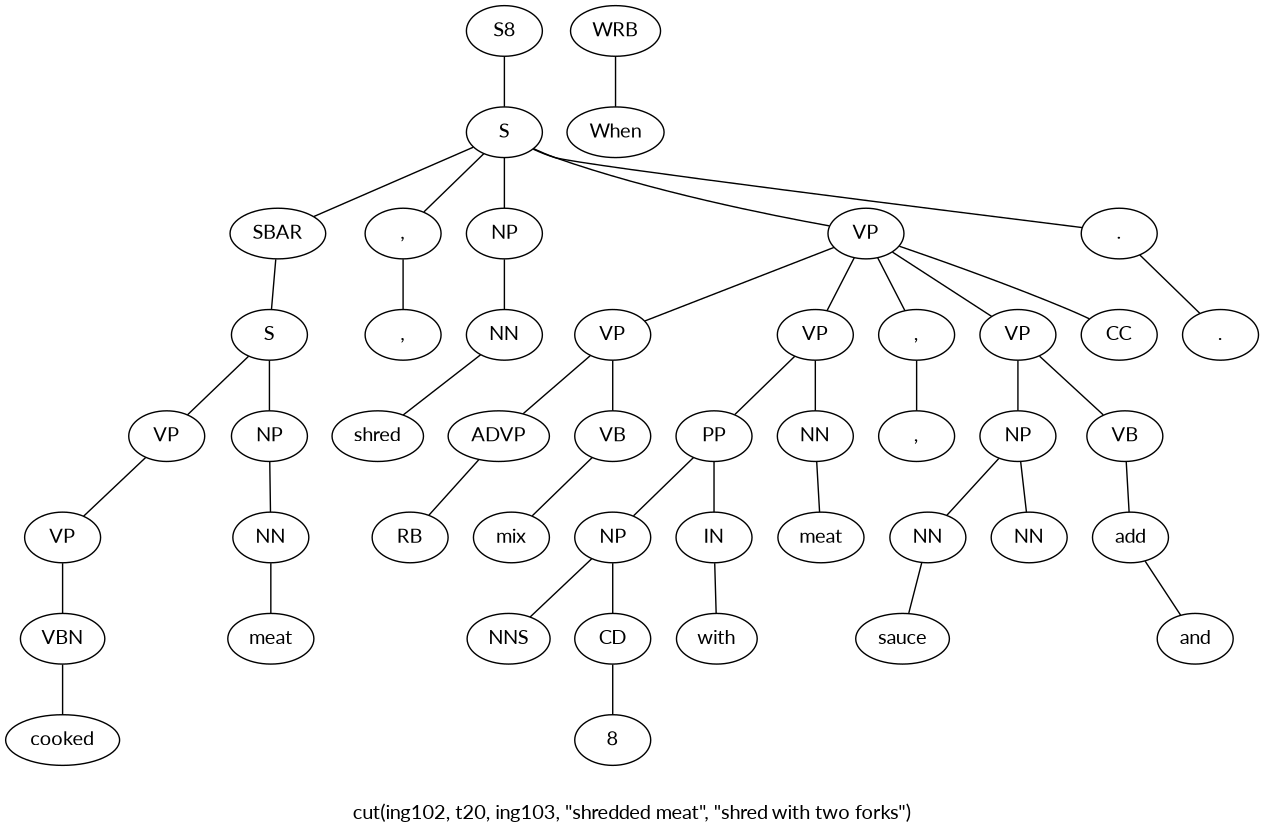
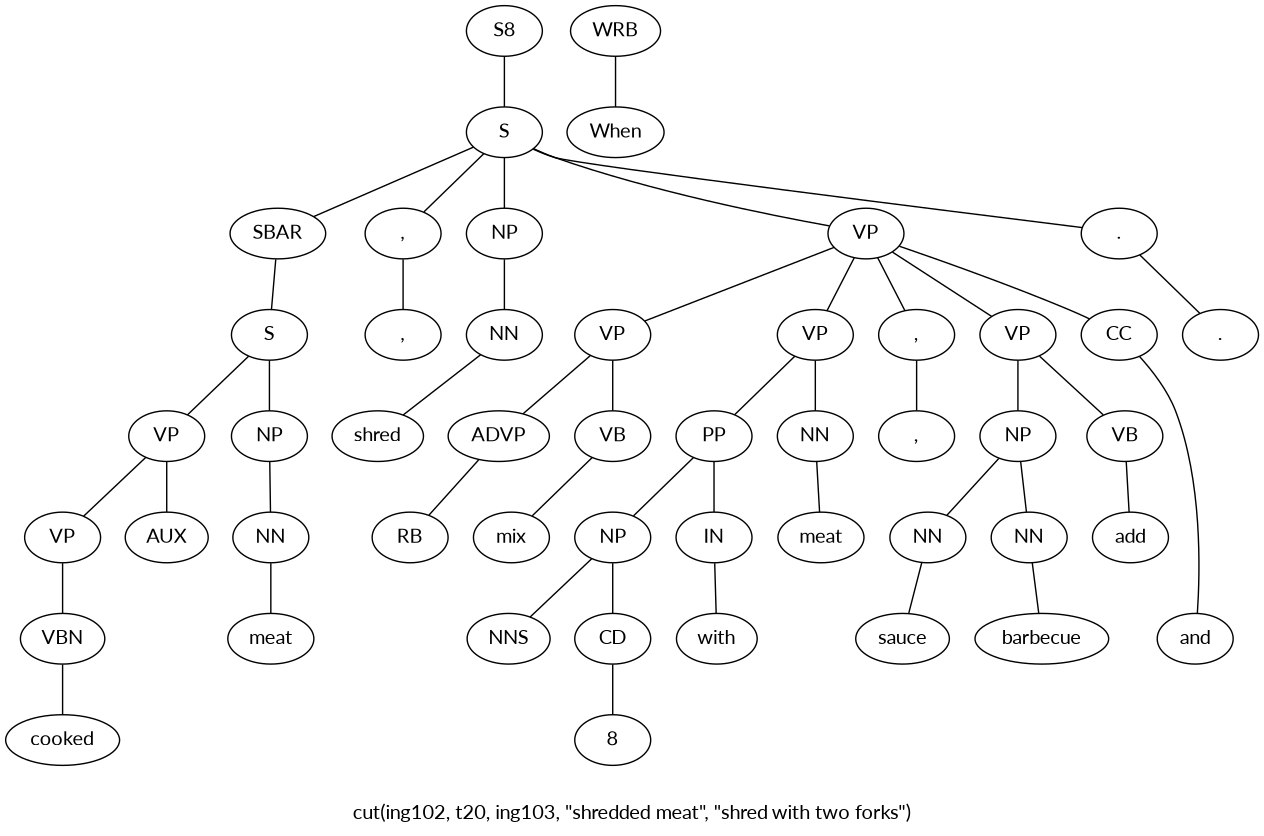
node "AUX": added
edge "add" -- "and": now "CC" -- "and"
node "barbecue": added
